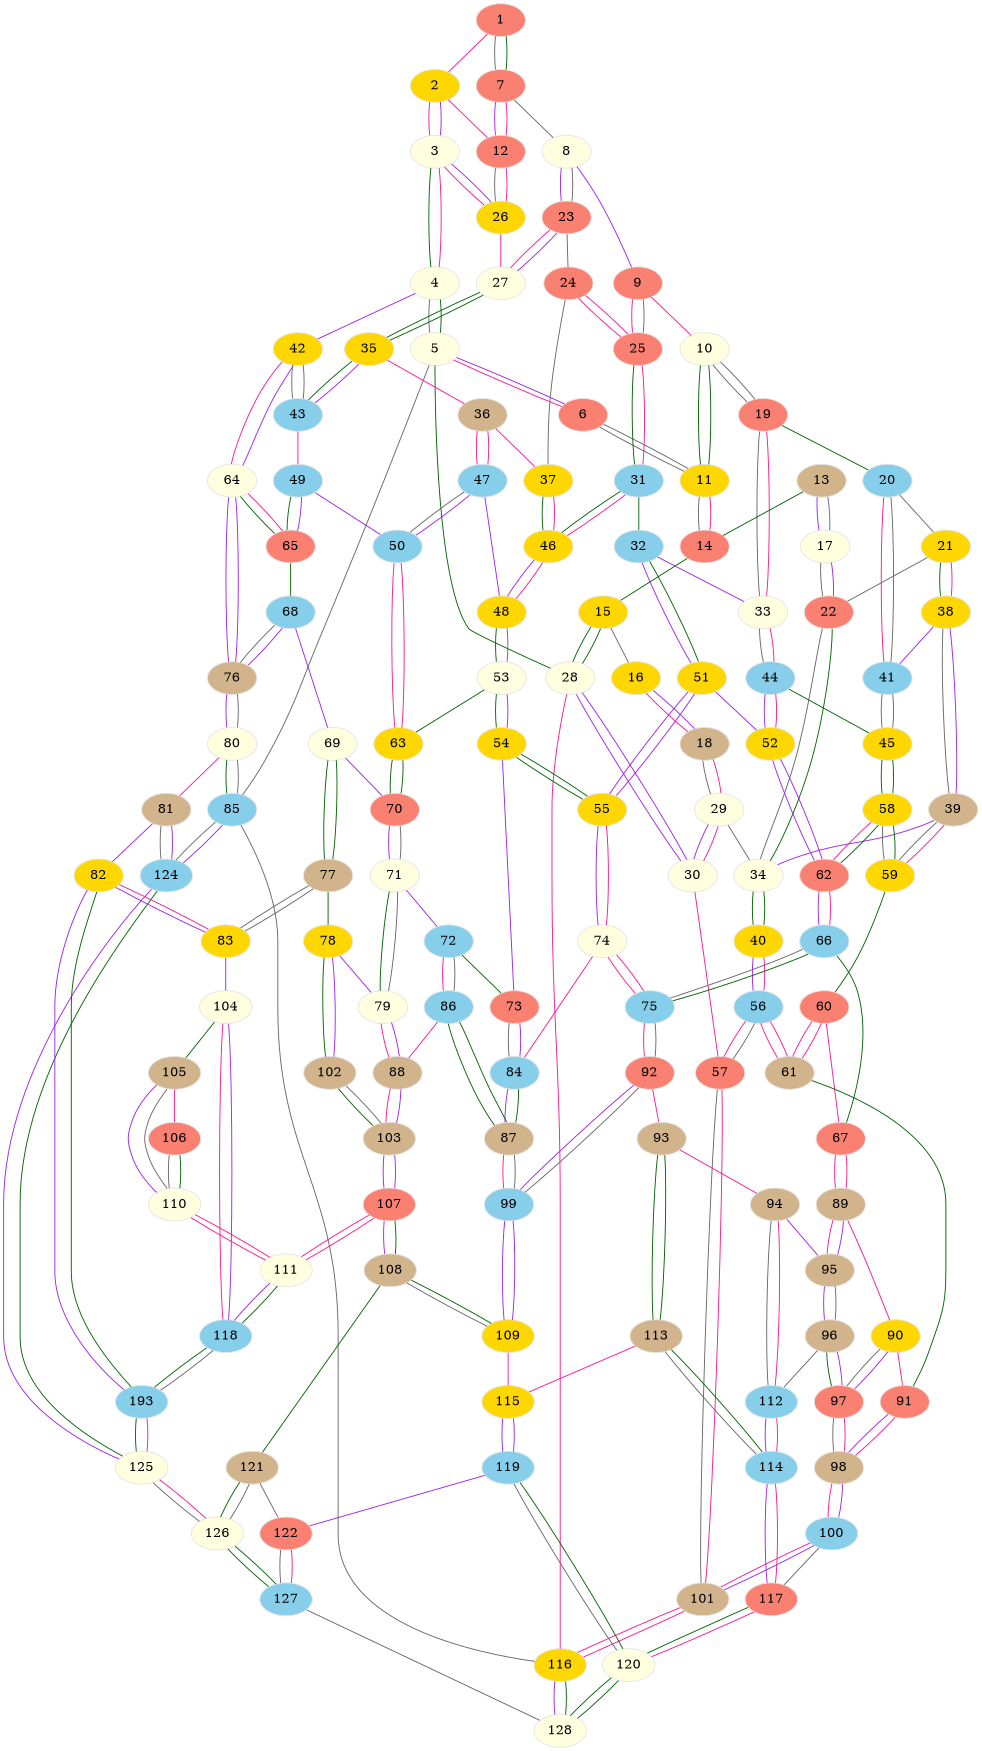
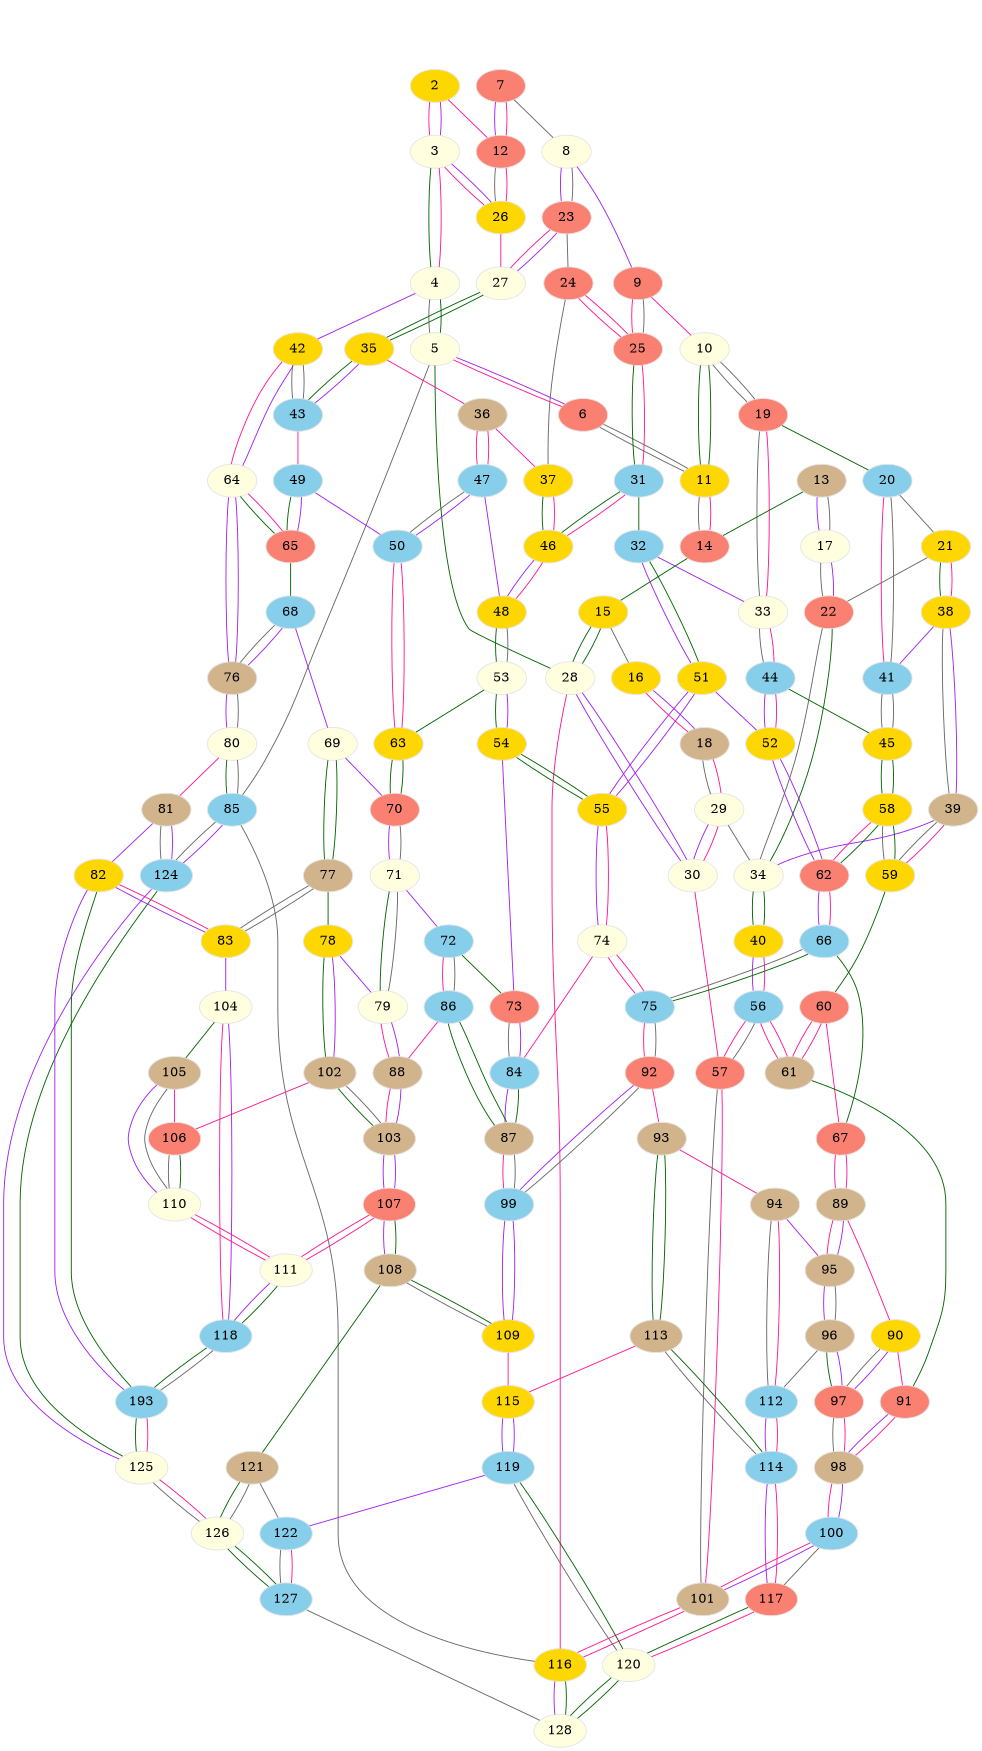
node "1": removed
edge "102" -- "106": added
node "122": fillcolor salmon -> skyblue
